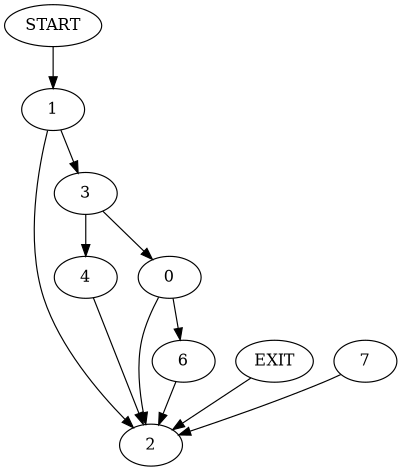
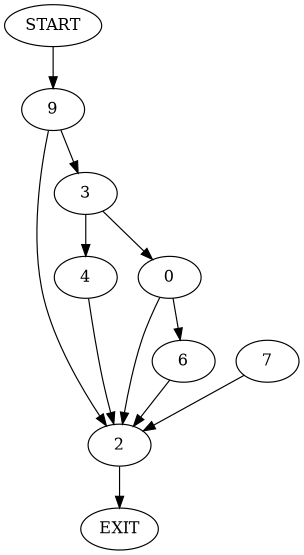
node "1": label "1" -> "9"
edge "EXIT" -> "2": reversed
